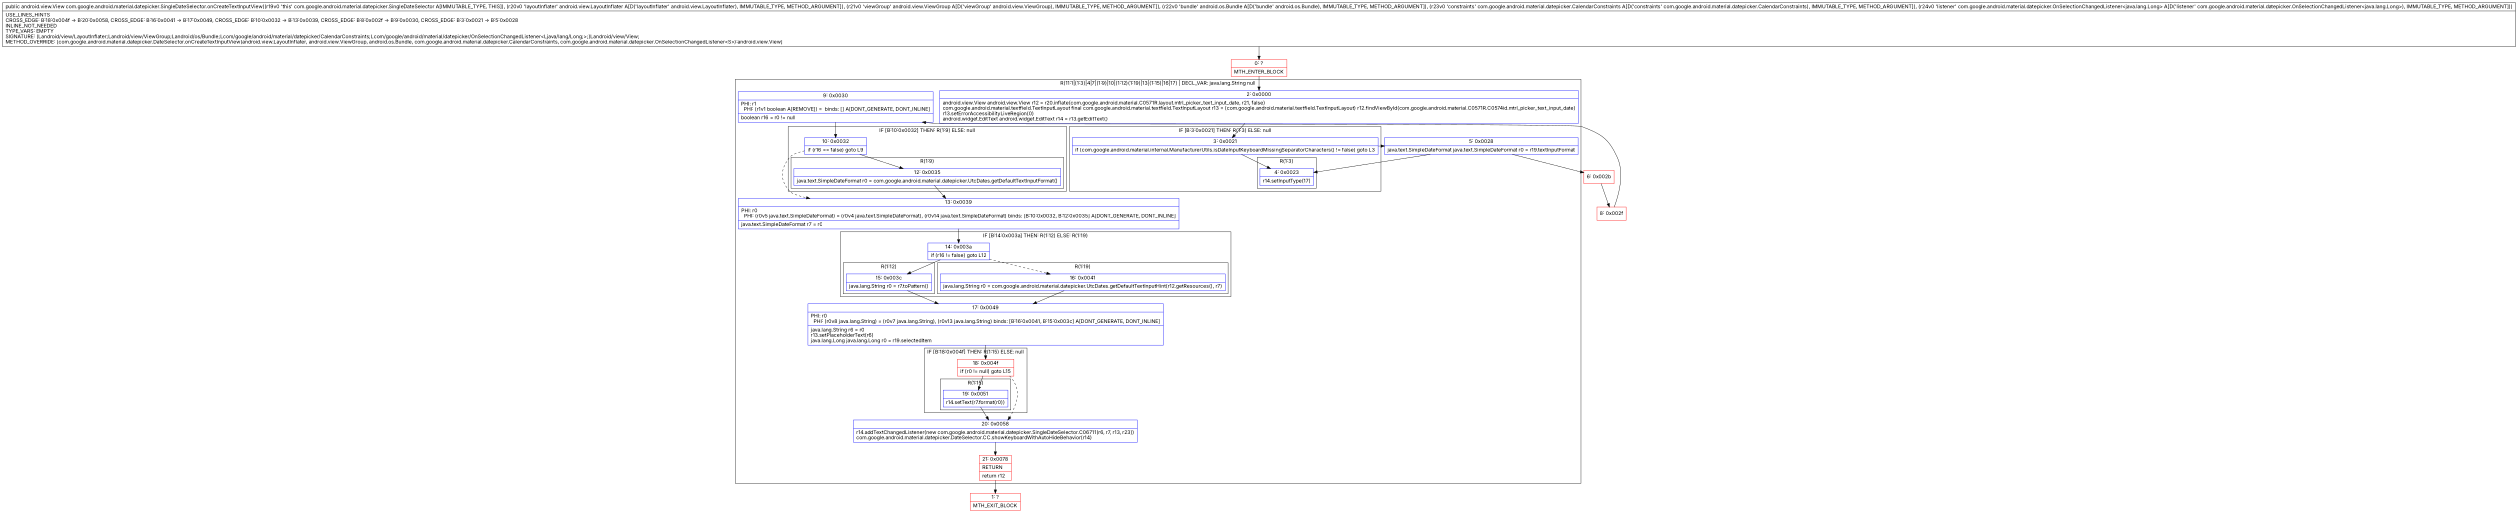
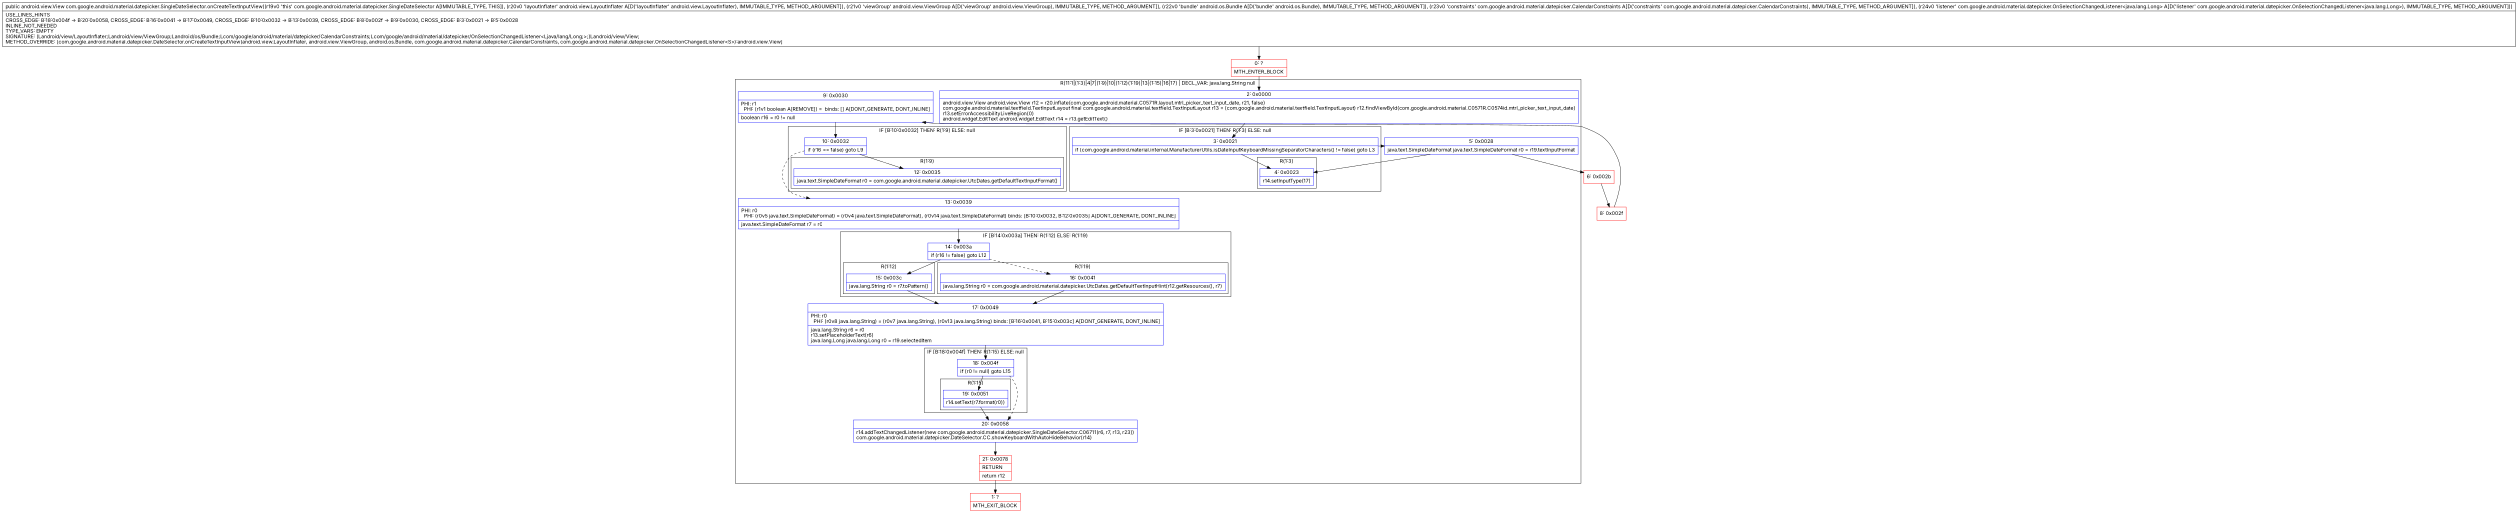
edge "12: 0x0035" -> "13: 0x0039": removed
node "18: 0x004f": color red -> blue
